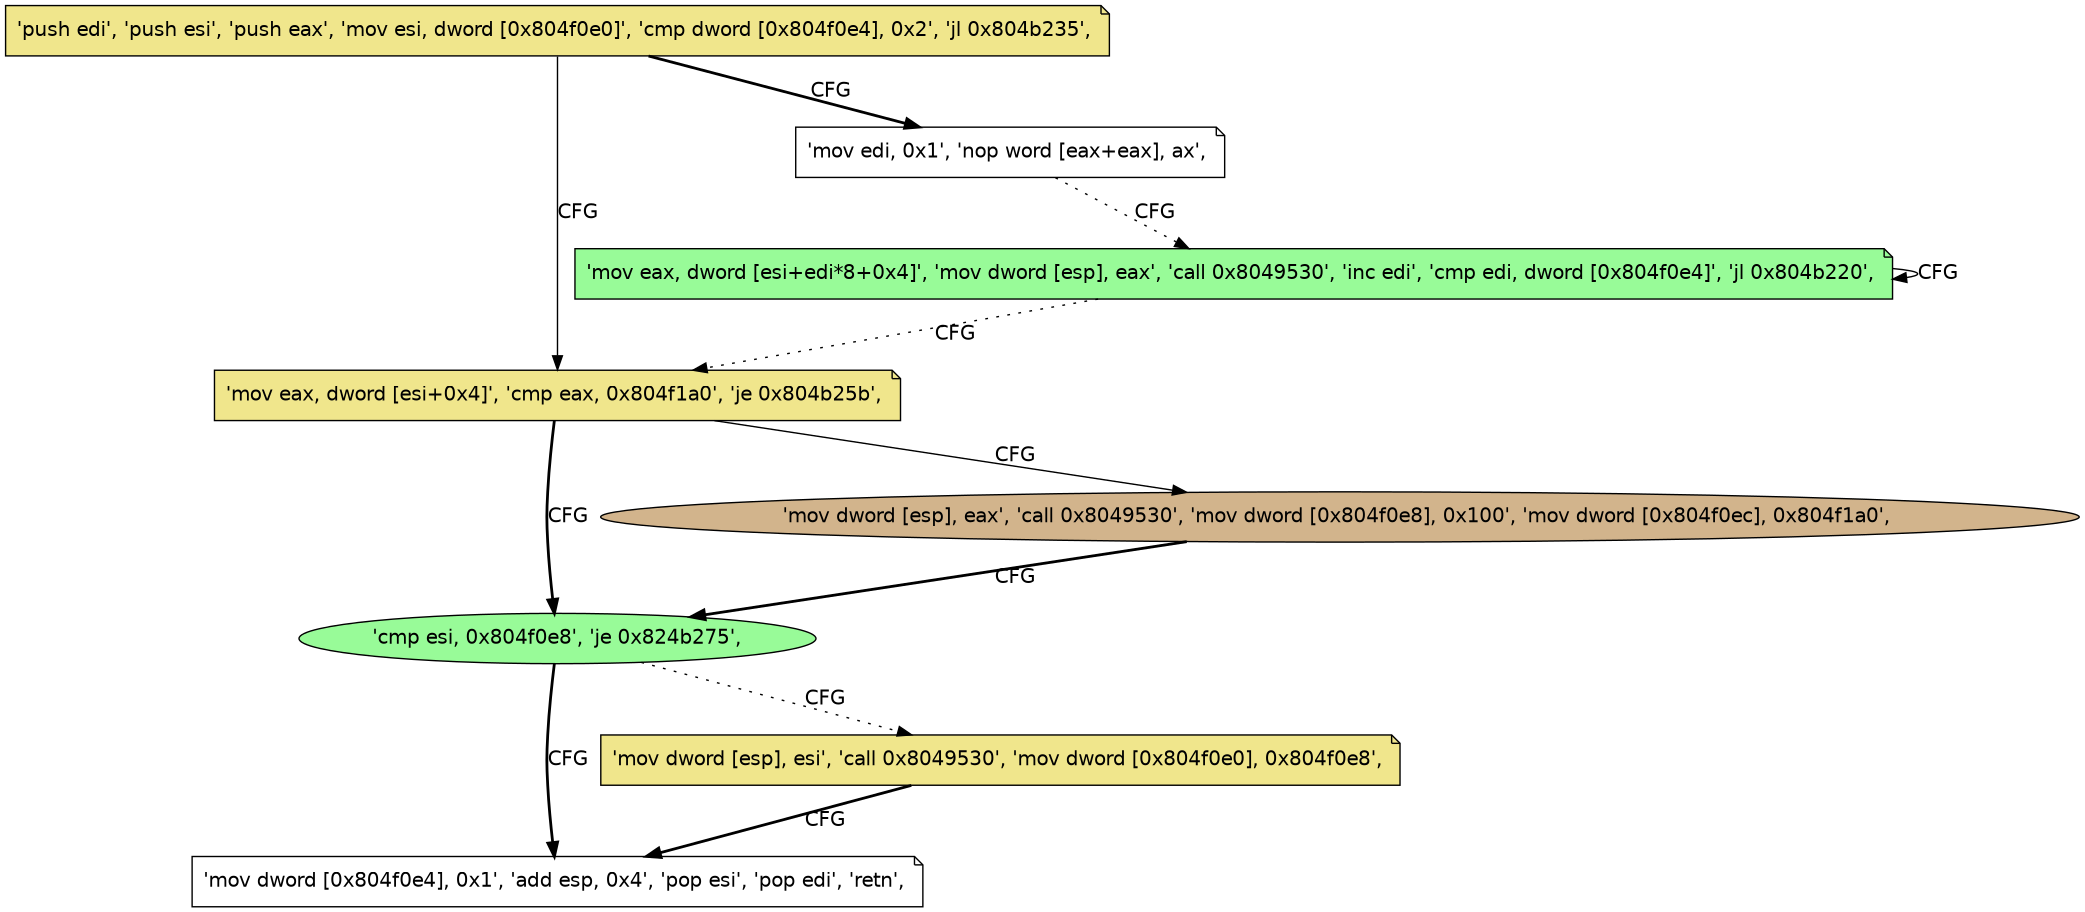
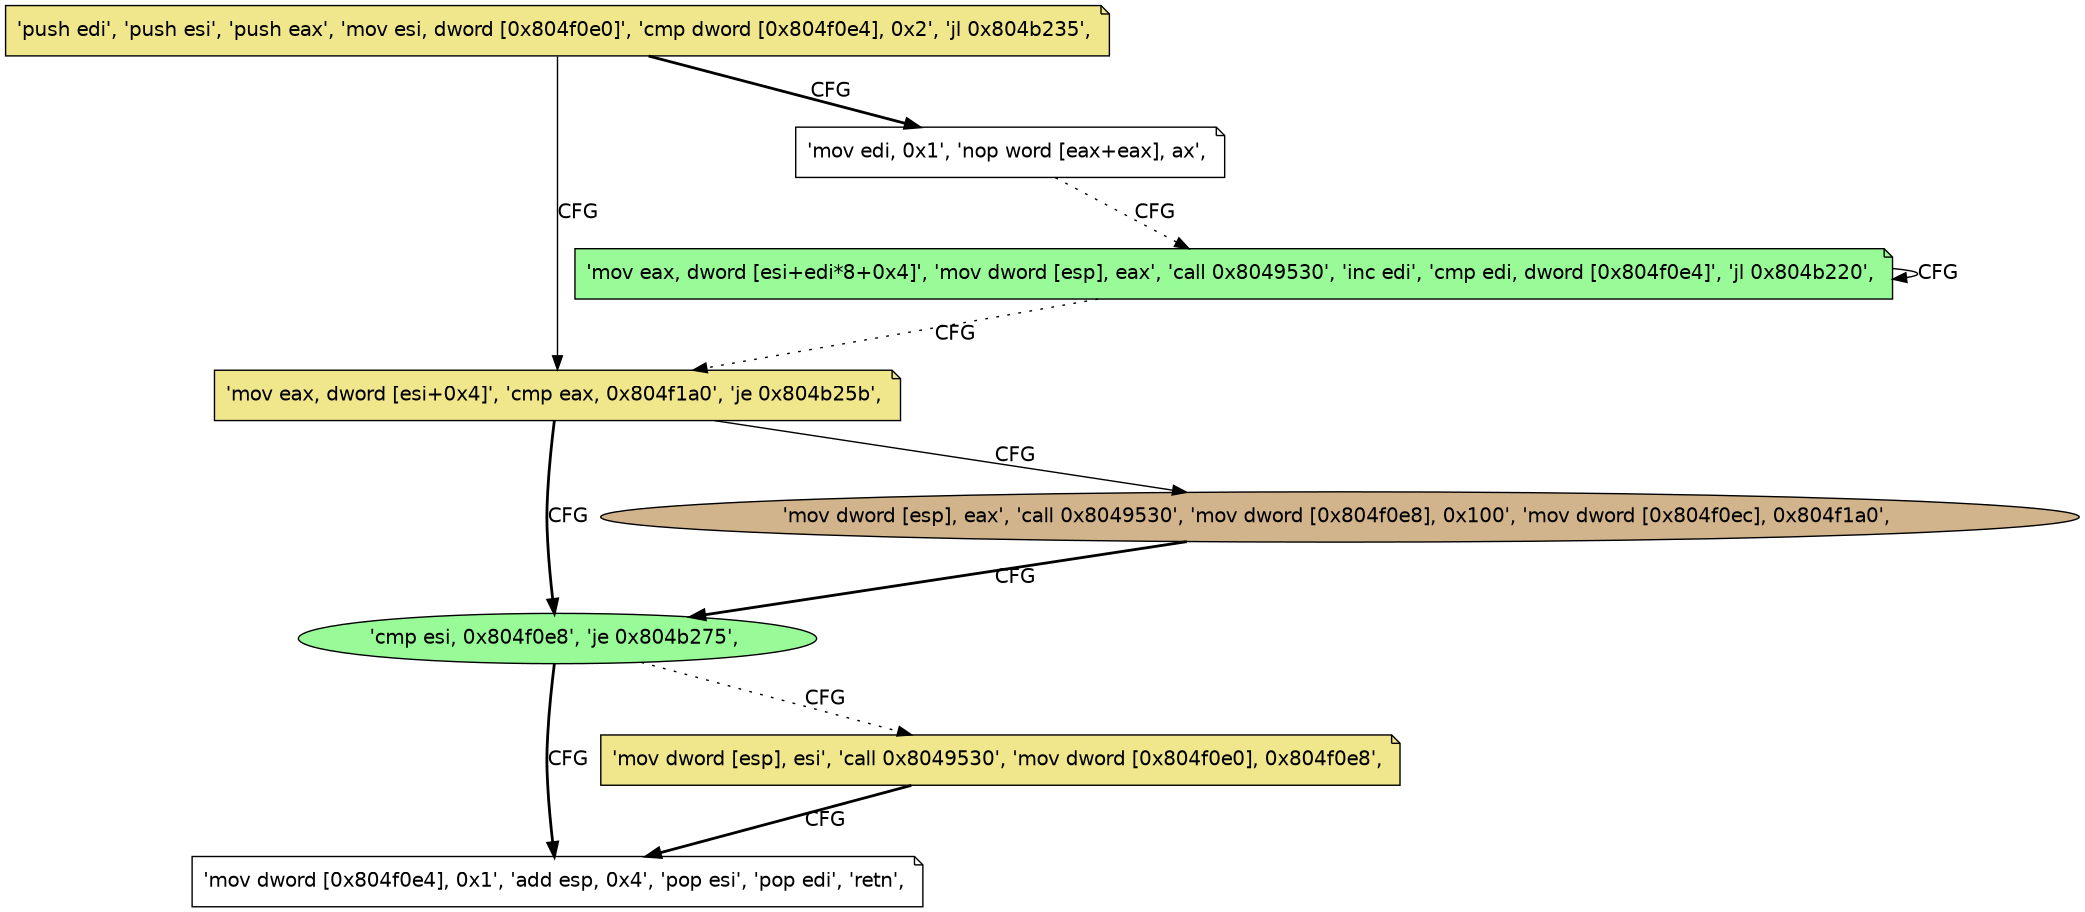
node "'cmp esi, 0x804f0e8', 'je 0x824b275',": label "'cmp esi, 0x804f0e8', 'je 0x824b275'," -> "'cmp esi, 0x804f0e8', 'je 0x804b275',"
